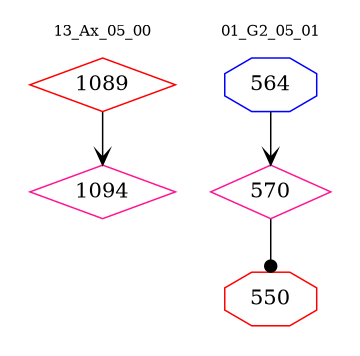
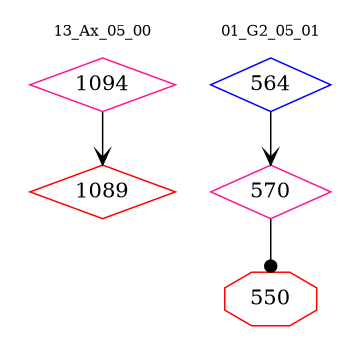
node "564": shape octagon -> diamond
edge "1089" -> "1094": reversed
